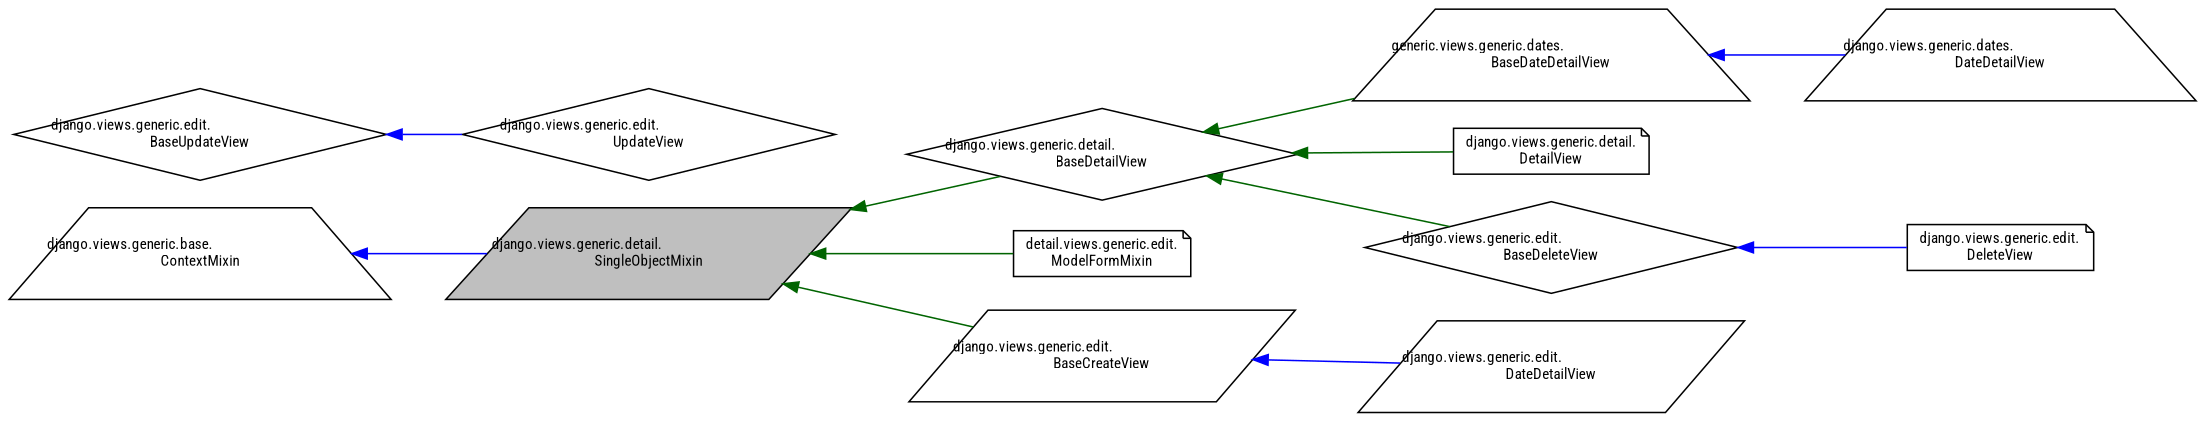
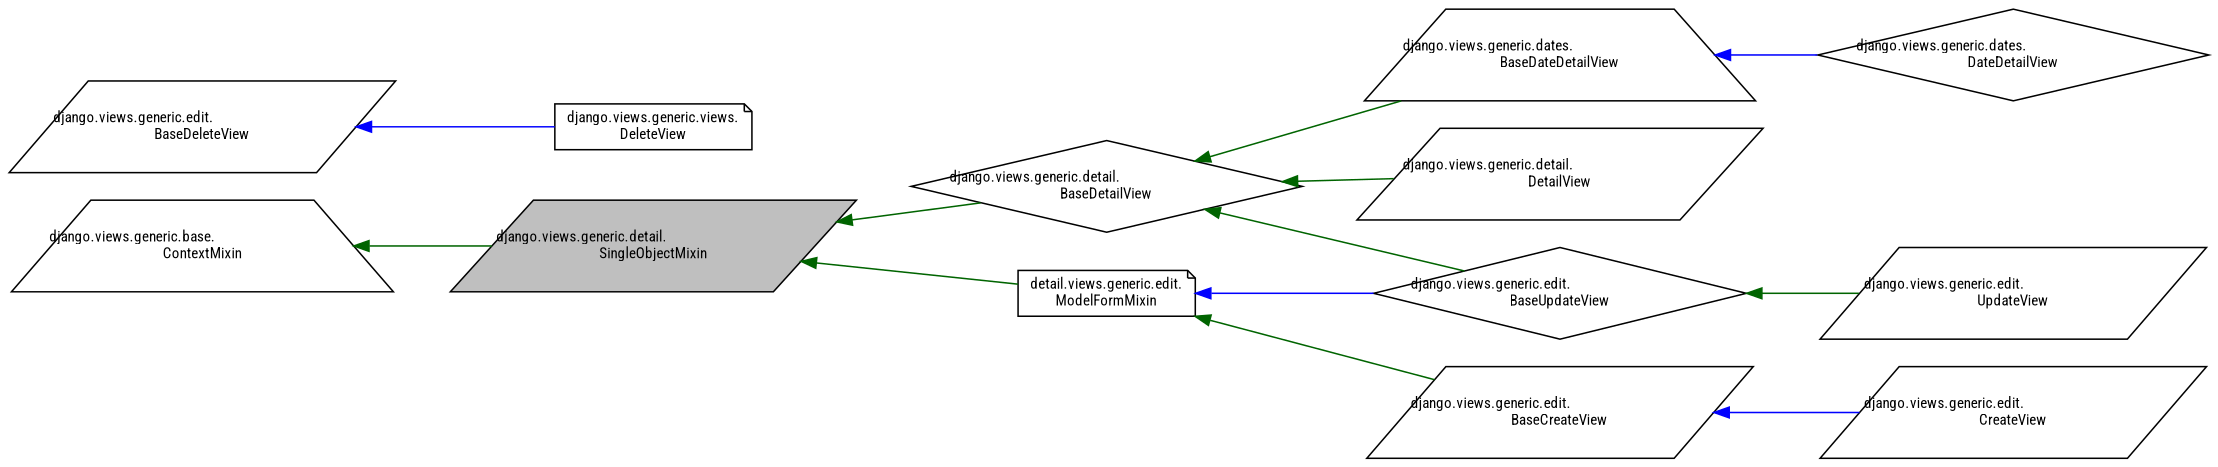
node "generic.views.generic.dates. BaseDateDetailView": label "generic.views.generic.dates. BaseDateDetailView" -> "django.views.generic.dates. BaseDateDetailView"
node "django.views.generic.dates. DateDetailView": shape trapezium -> diamond
edge "django.views.generic.edit. UpdateView" -> "django.views.generic.edit. BaseUpdateView": color blue -> darkgreen
node "django.views.generic.edit. UpdateView": shape diamond -> parallelogram
node "django.views.generic.detail. DetailView": shape note -> parallelogram
edge "django.views.generic.edit. BaseDeleteView" -> "django.views.generic.detail. BaseDetailView": now "django.views.generic.edit. BaseUpdateView" -> "django.views.generic.detail. BaseDetailView"
node "django.views.generic.edit. BaseDeleteView": shape diamond -> parallelogram
node "django.views.generic.edit. DeleteView": label "django.views.generic.edit. DeleteView" -> "django.views.generic.views. DeleteView"
edge "django.views.generic.detail. SingleObjectMixin" -> "django.views.generic.base. ContextMixin": color blue -> darkgreen
edge "django.views.generic.edit. BaseUpdateView" -> "detail.views.generic.edit. ModelFormMixin": added
edge "django.views.generic.edit. BaseCreateView" -> "django.views.generic.detail. SingleObjectMixin": now "django.views.generic.edit. BaseCreateView" -> "detail.views.generic.edit. ModelFormMixin"
node "django.views.generic.edit. DateDetailView": label "django.views.generic.edit. DateDetailView" -> "django.views.generic.edit. CreateView"
